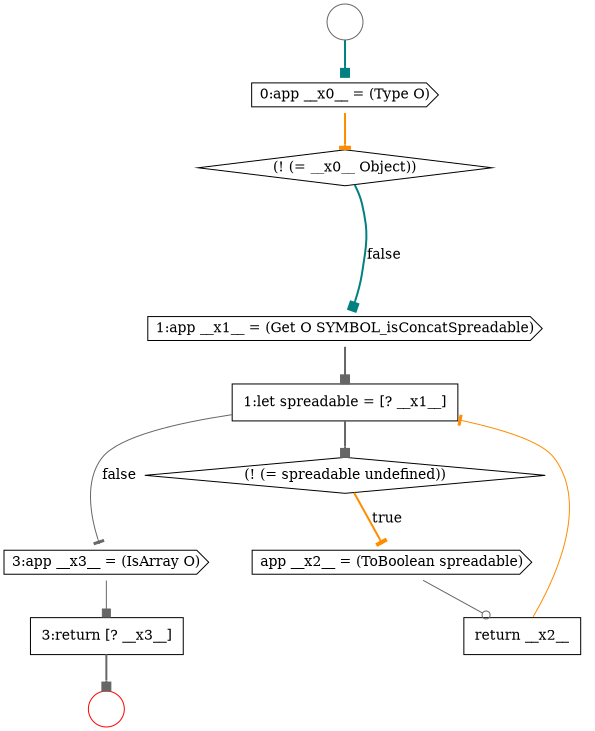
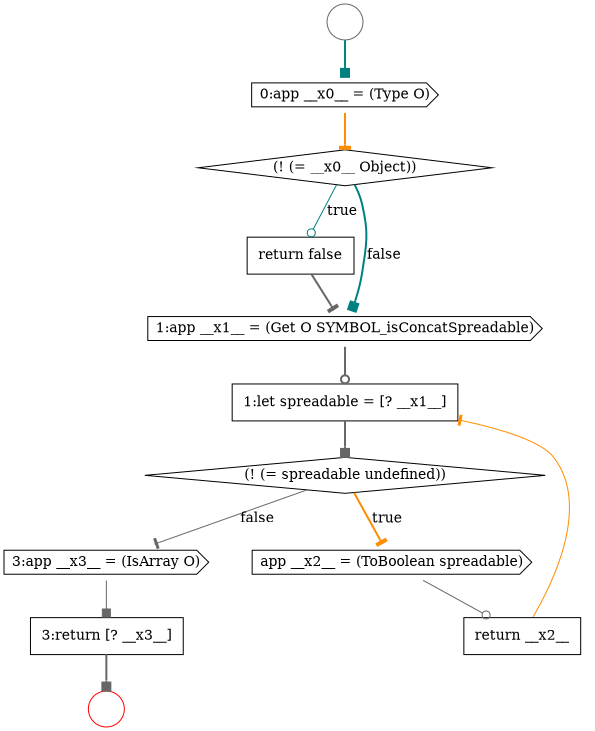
node "return false": added
edge "1:app __x1__ = (Get O SYMBOL_isConcatSpreadable)" -> "1:let spreadable = [? __x1__]": arrowhead box -> odot
edge "1:let spreadable = [? __x1__]" -> "3:app __x3__ = (IsArray O)": now "(! (= spreadable undefined))" -> "3:app __x3__ = (IsArray O)"
